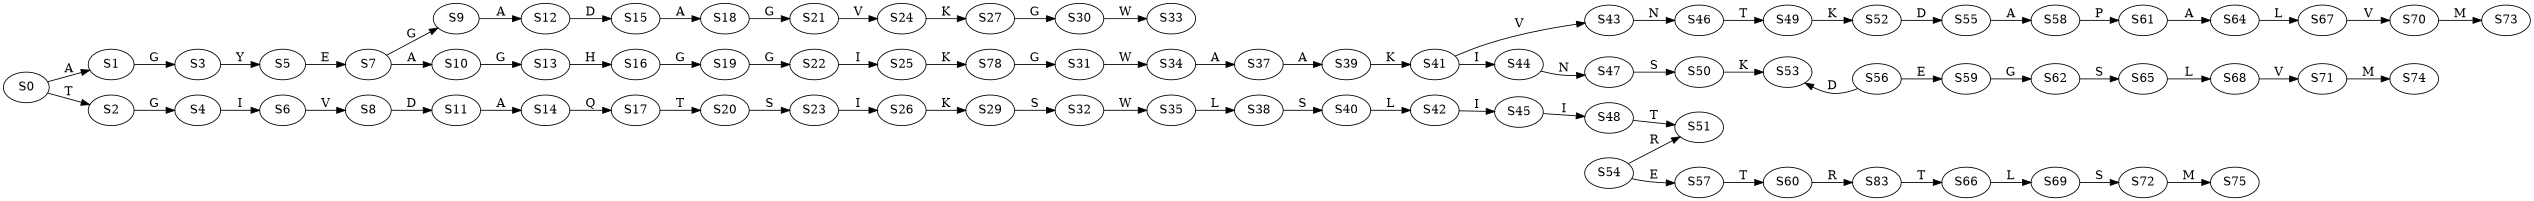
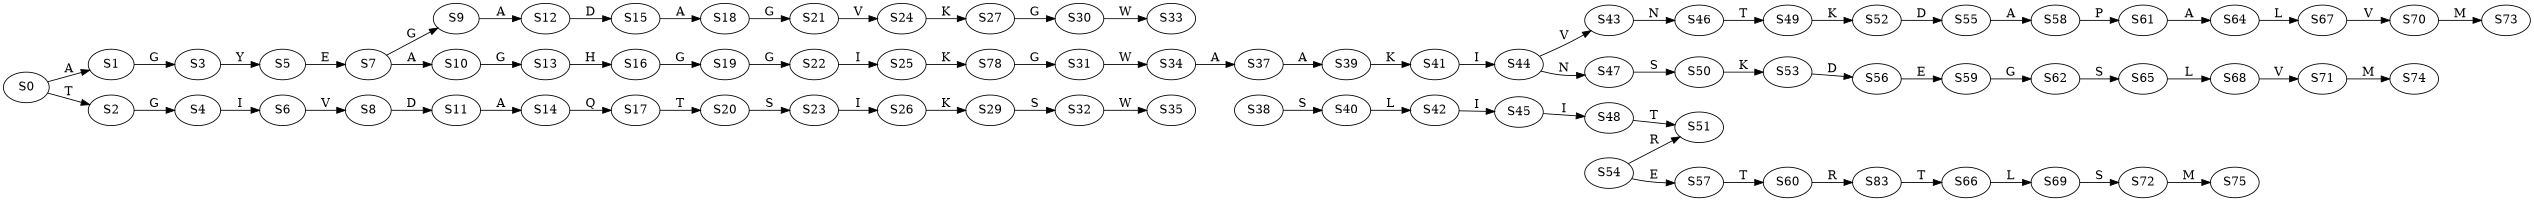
edge "S41" -> "S43": now "S44" -> "S43"
edge "S56" -> "S53": reversed
edge "S35" -> "S38": removed, label "L"
